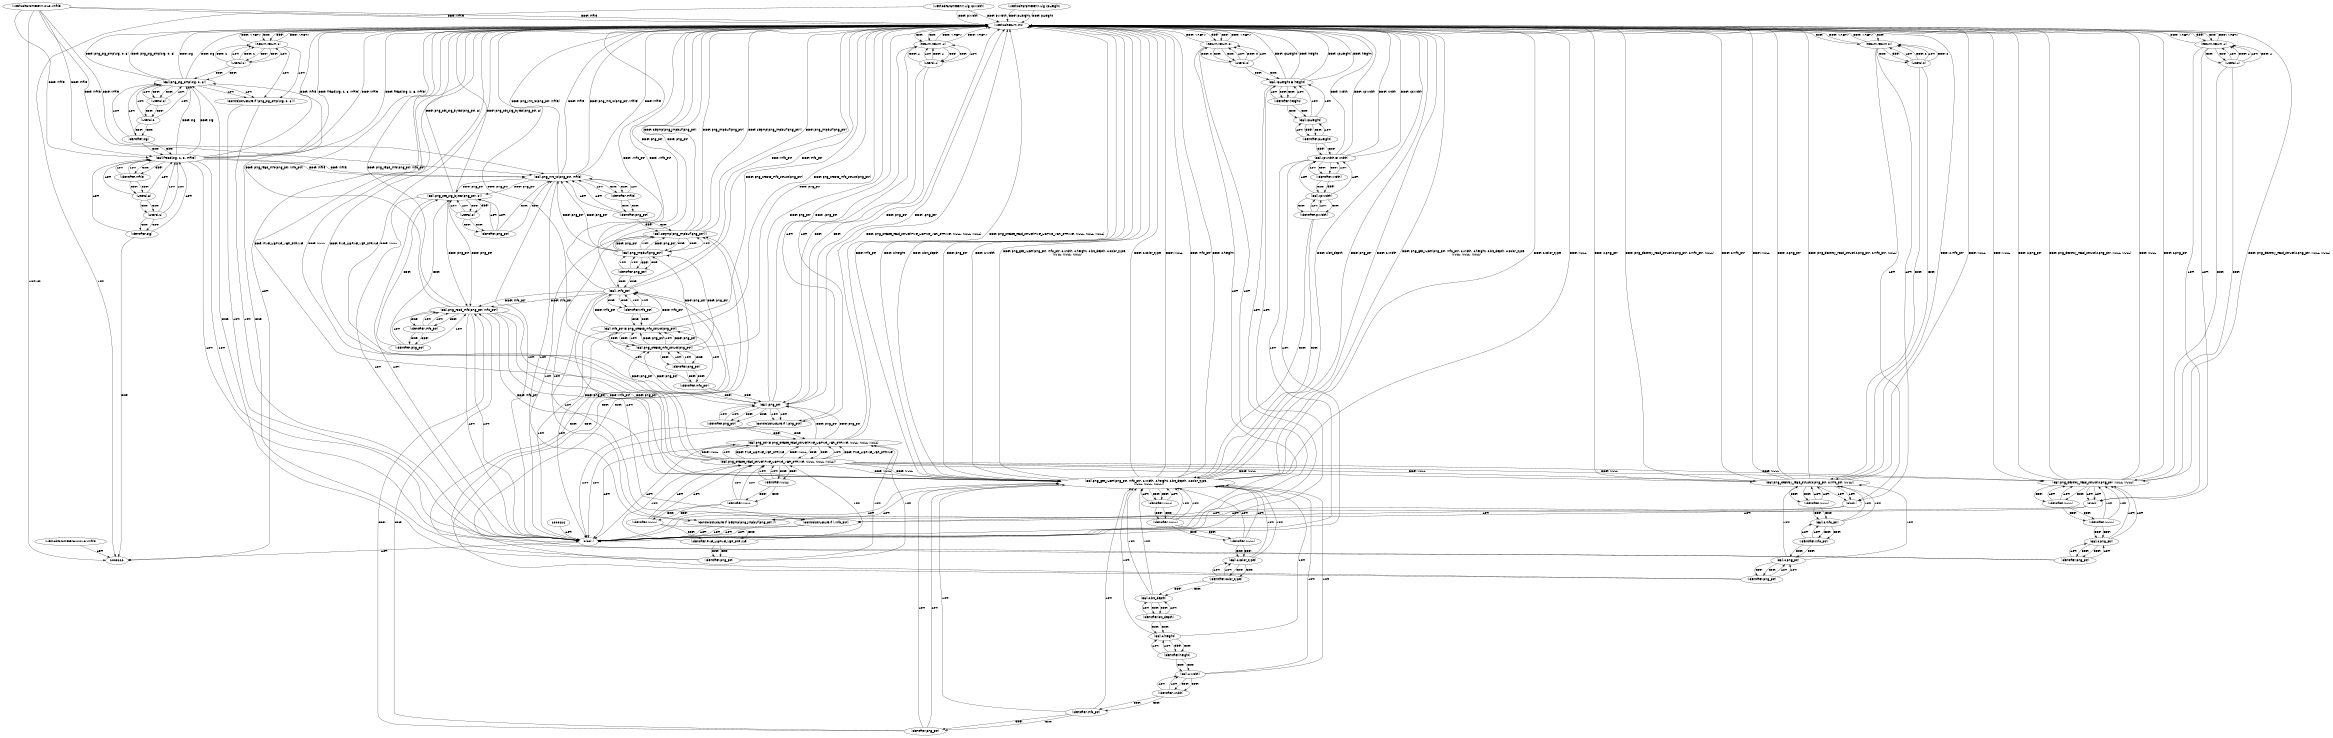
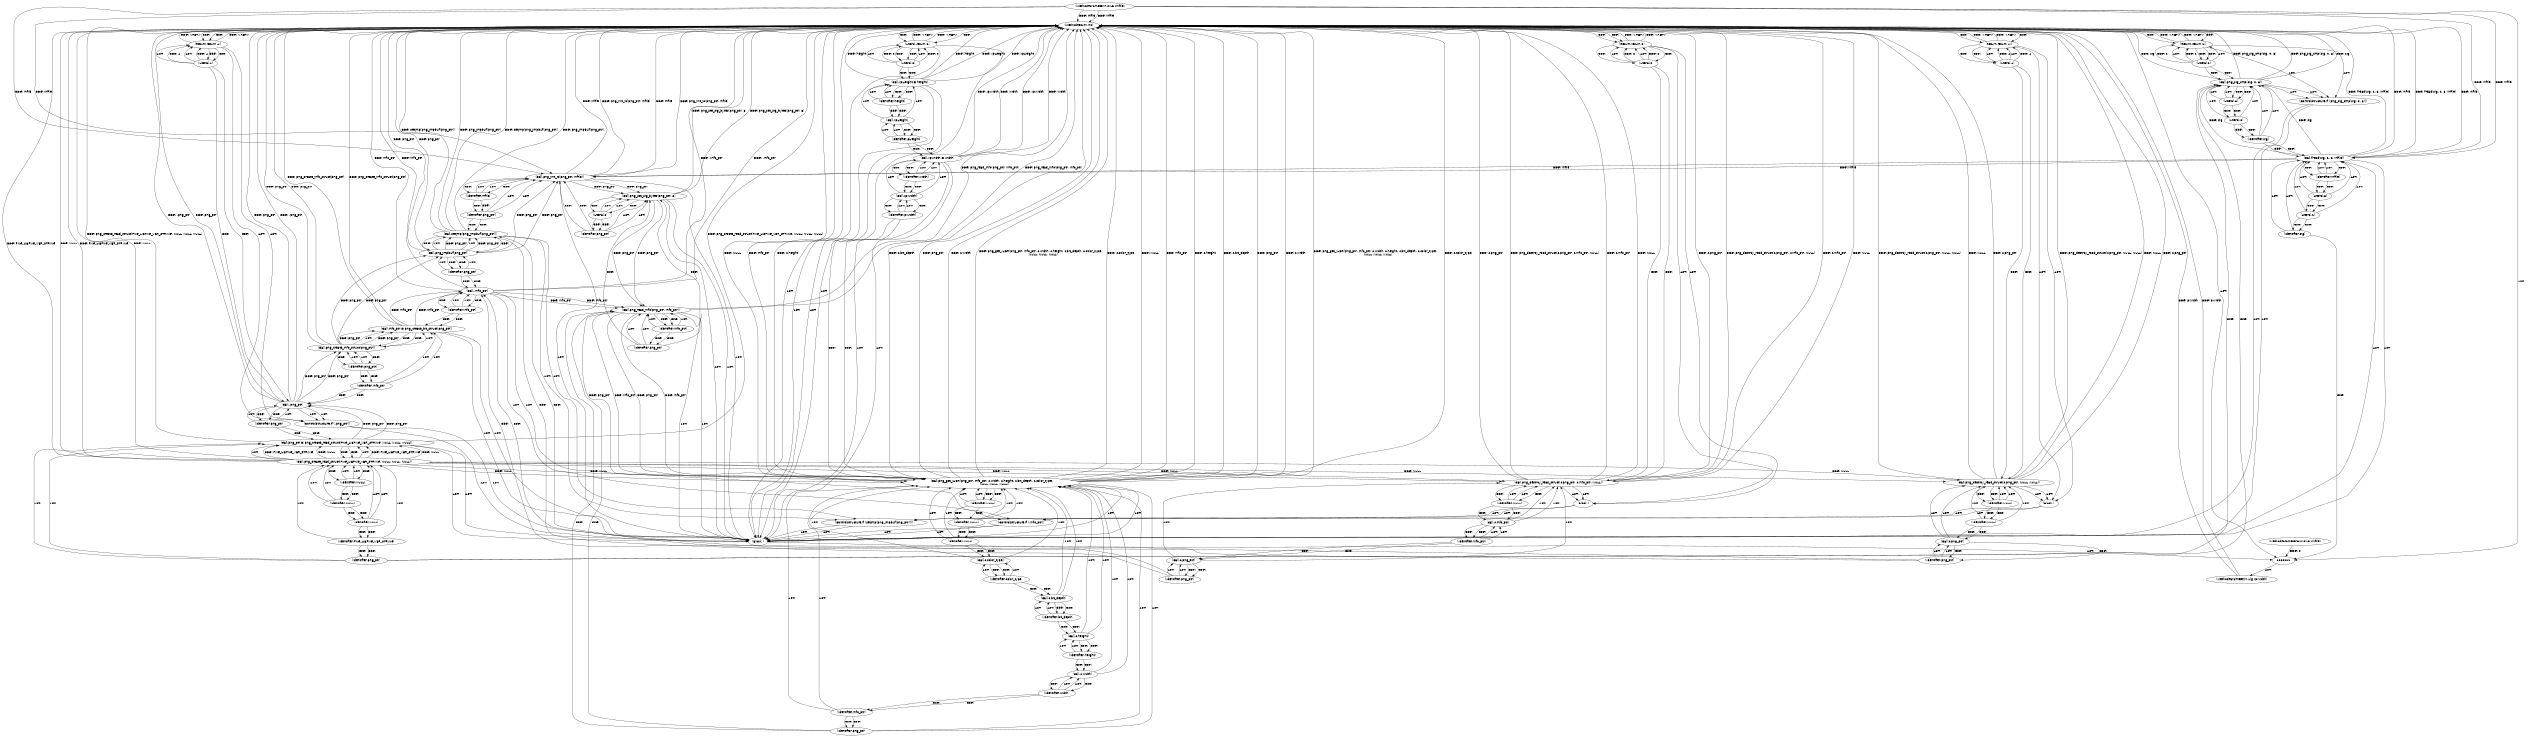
node "(MethodParameterIn,ulg *pHeight)": removed
edge "(MethodParameterIn,ulg *pWidth)" -> "1000111": reversed
node "(Return,return 0;)": label "(Return,return 0;)" -> "(Literal,return 0;)"
edge "(MethodParameterIn,FILE *infile)" -> "1000111": label "LIBPNG: " -> "AST: "
node "(Call,info_ptr = png_create_info_struct(png_ptr))": label "(Call,info_ptr = png_create_info_struct(png_ptr))" -> "(Call,info_ptr = png_create_bit_struct(png_ptr))"
node "1000116": removed
edge "(MethodParameterOut,FILE *infile)" -> "1000111": label "AST: " -> "DDG: 0"
